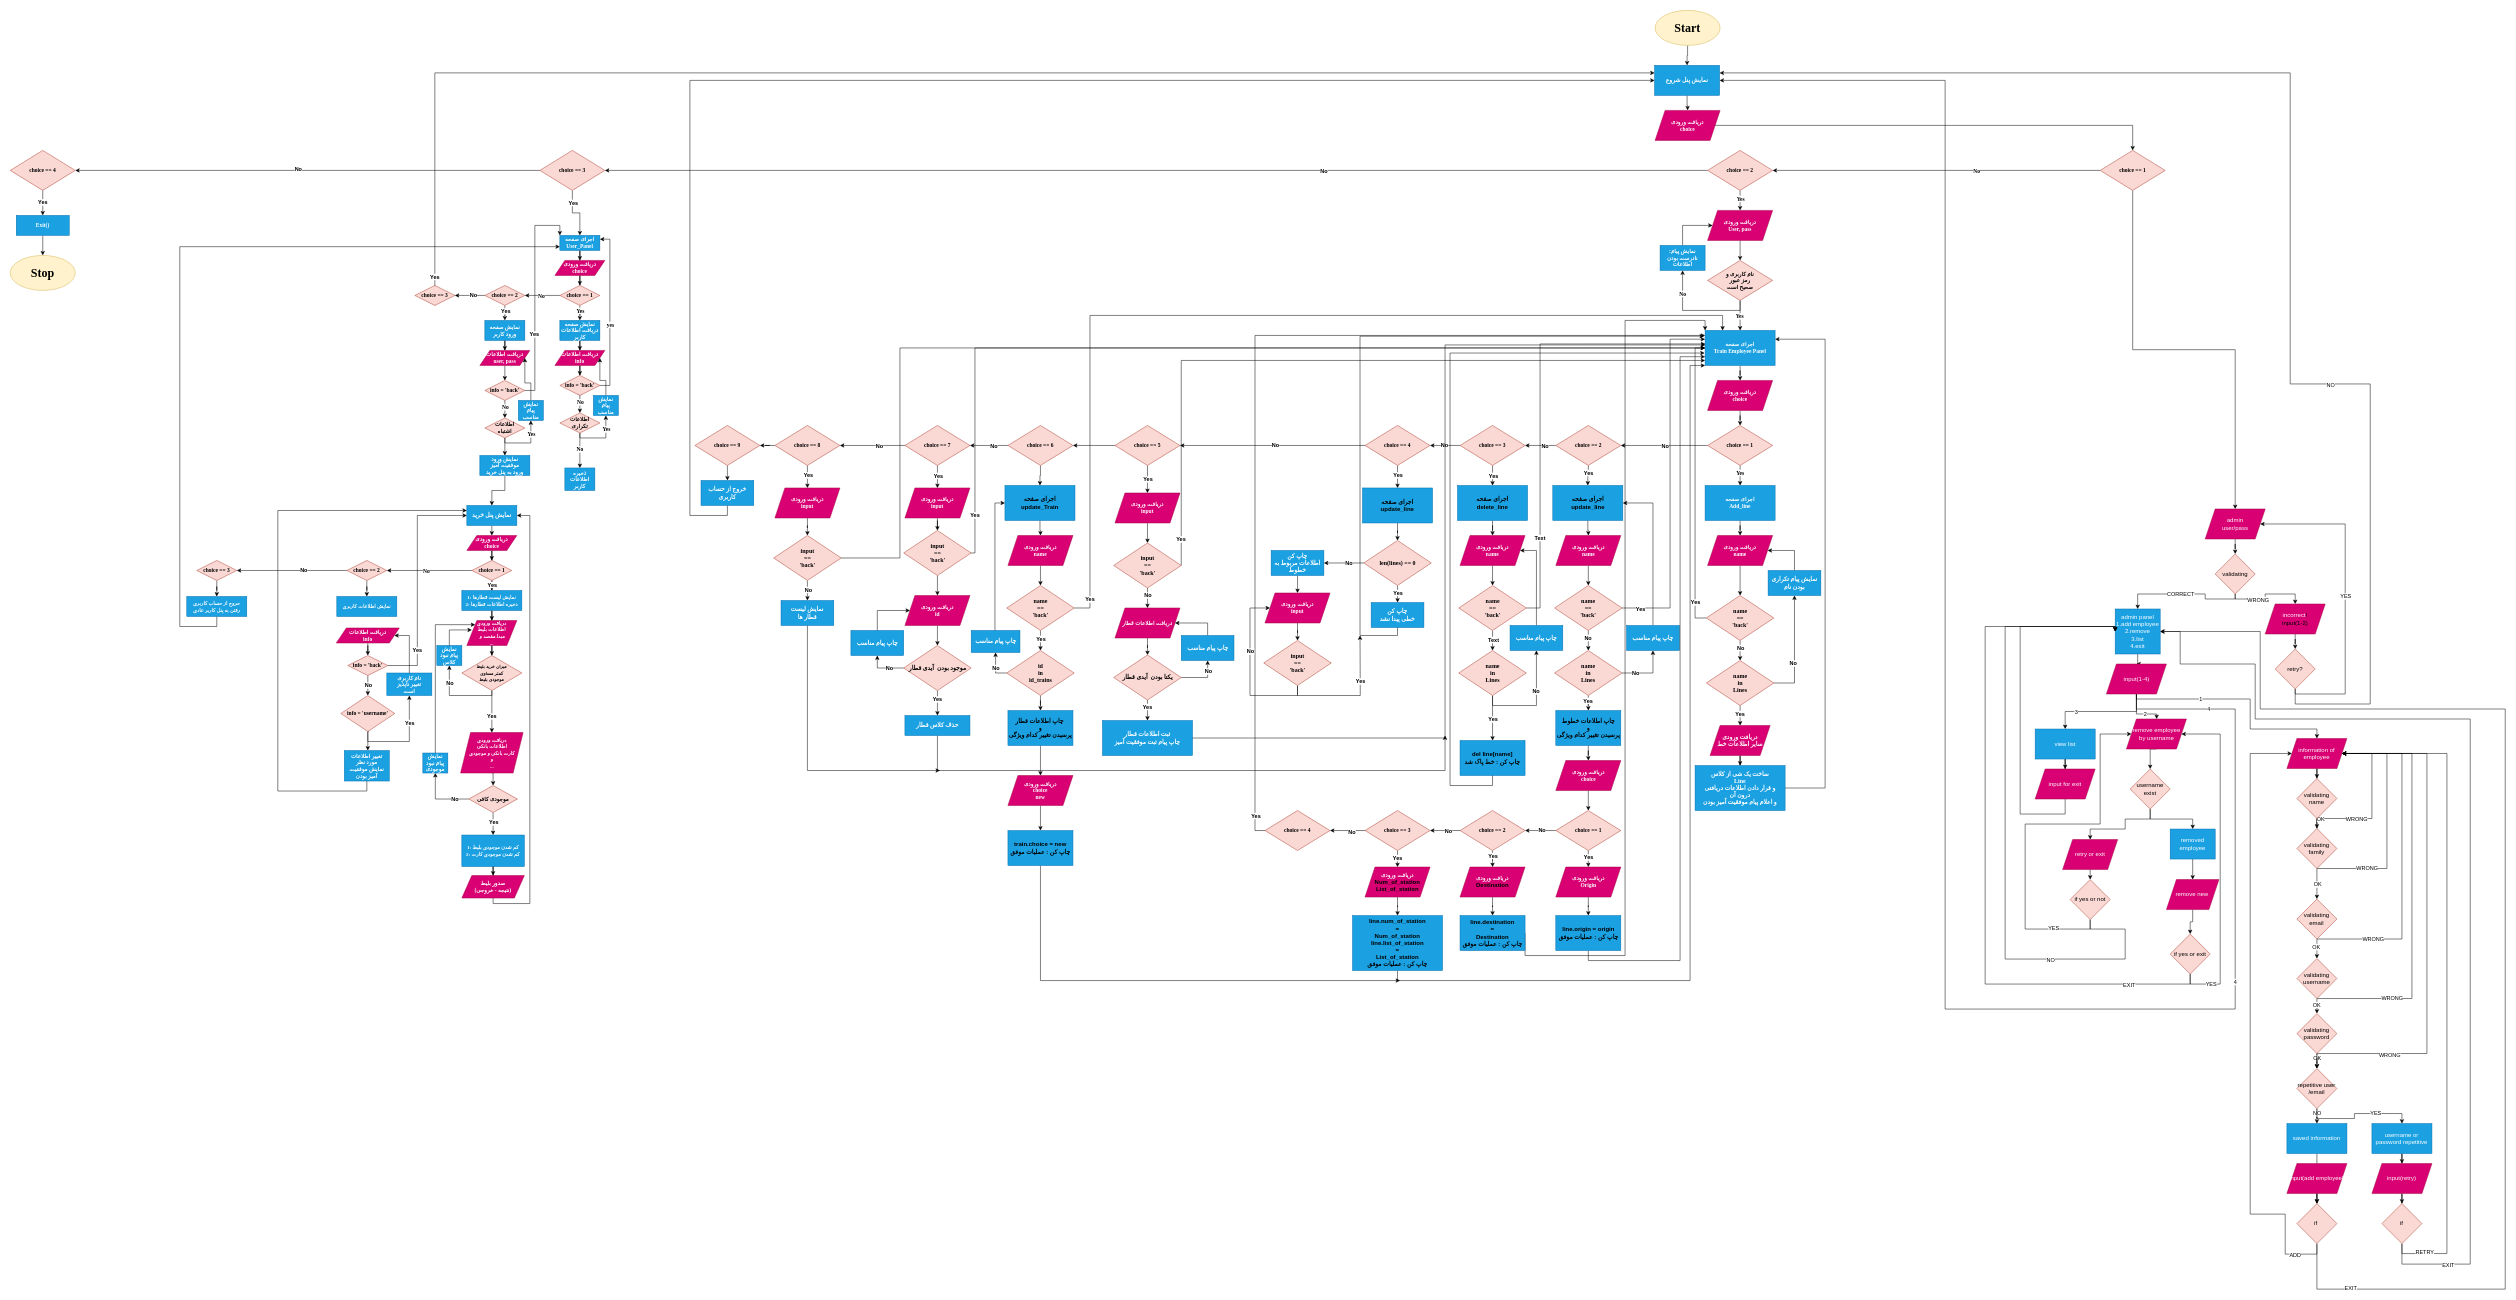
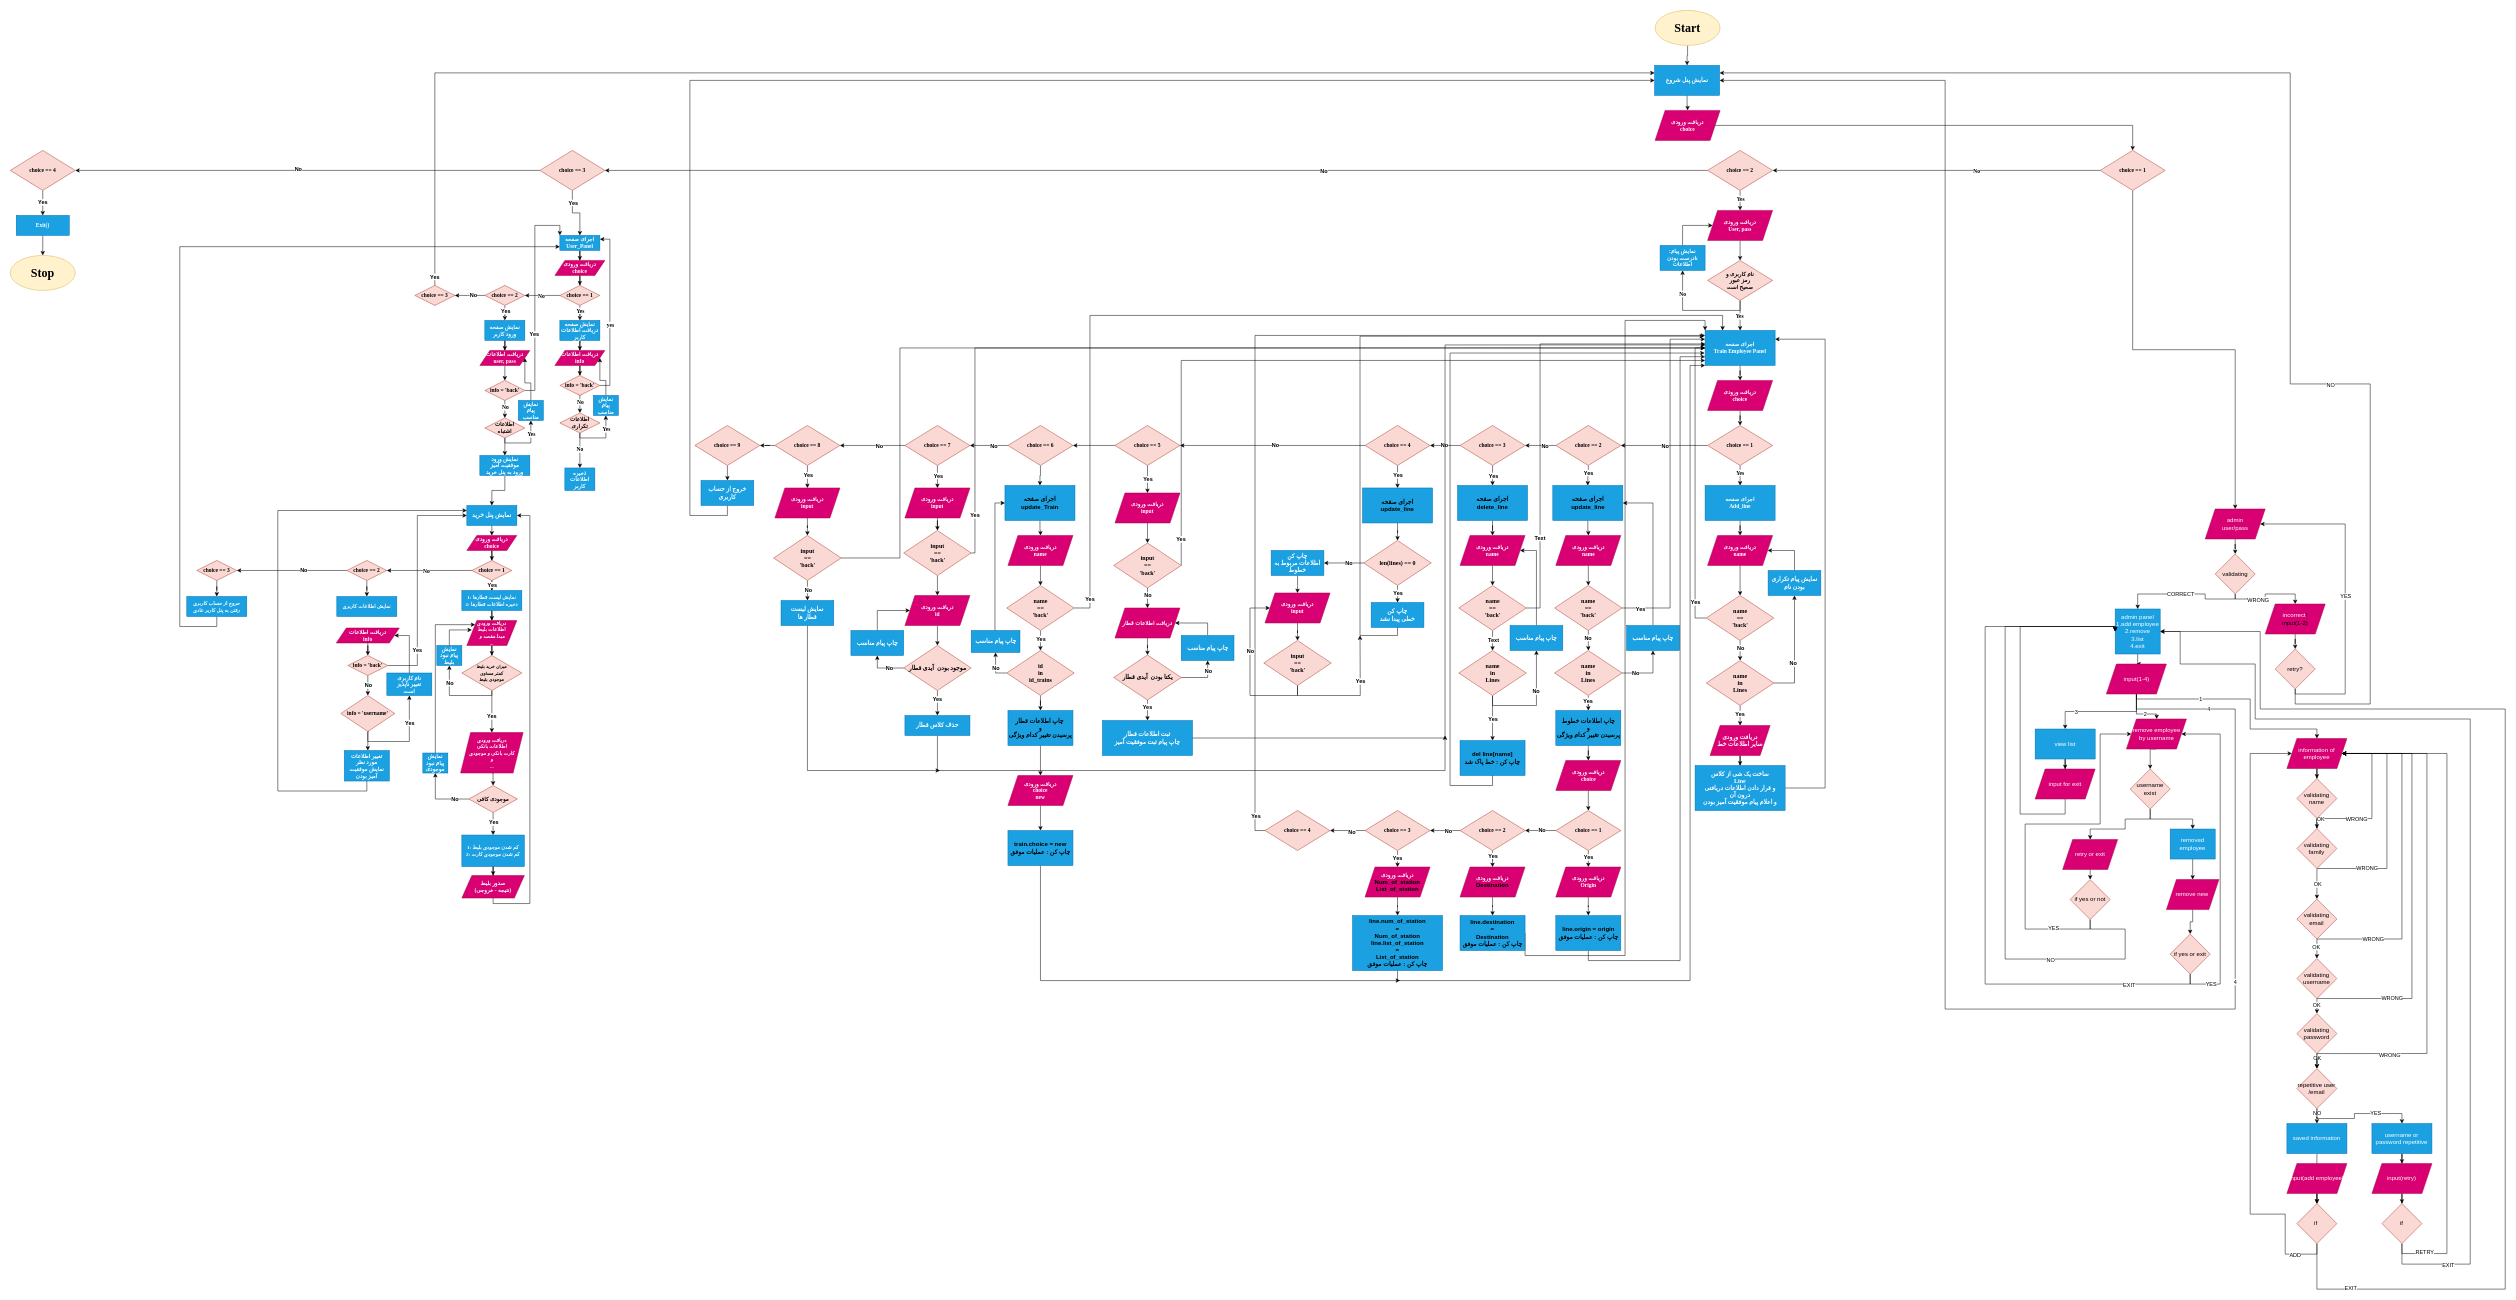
node "نمایش پیام نبود کلاس": label "نمایش پیام نبود کلاس" -> "نمایش پیام نبود بلیط"
